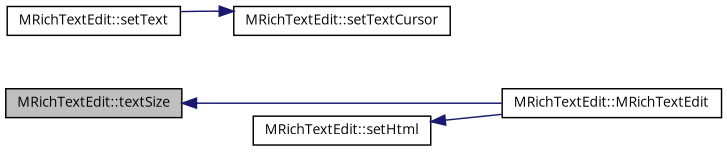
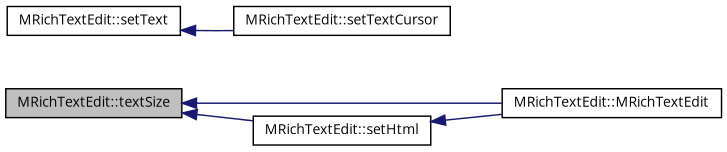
edge "MRichTextEdit::setText" -> "MRichTextEdit::setTextCursor": reversed
edge "MRichTextEdit::setHtml" -> "MRichTextEdit::textSize": added
